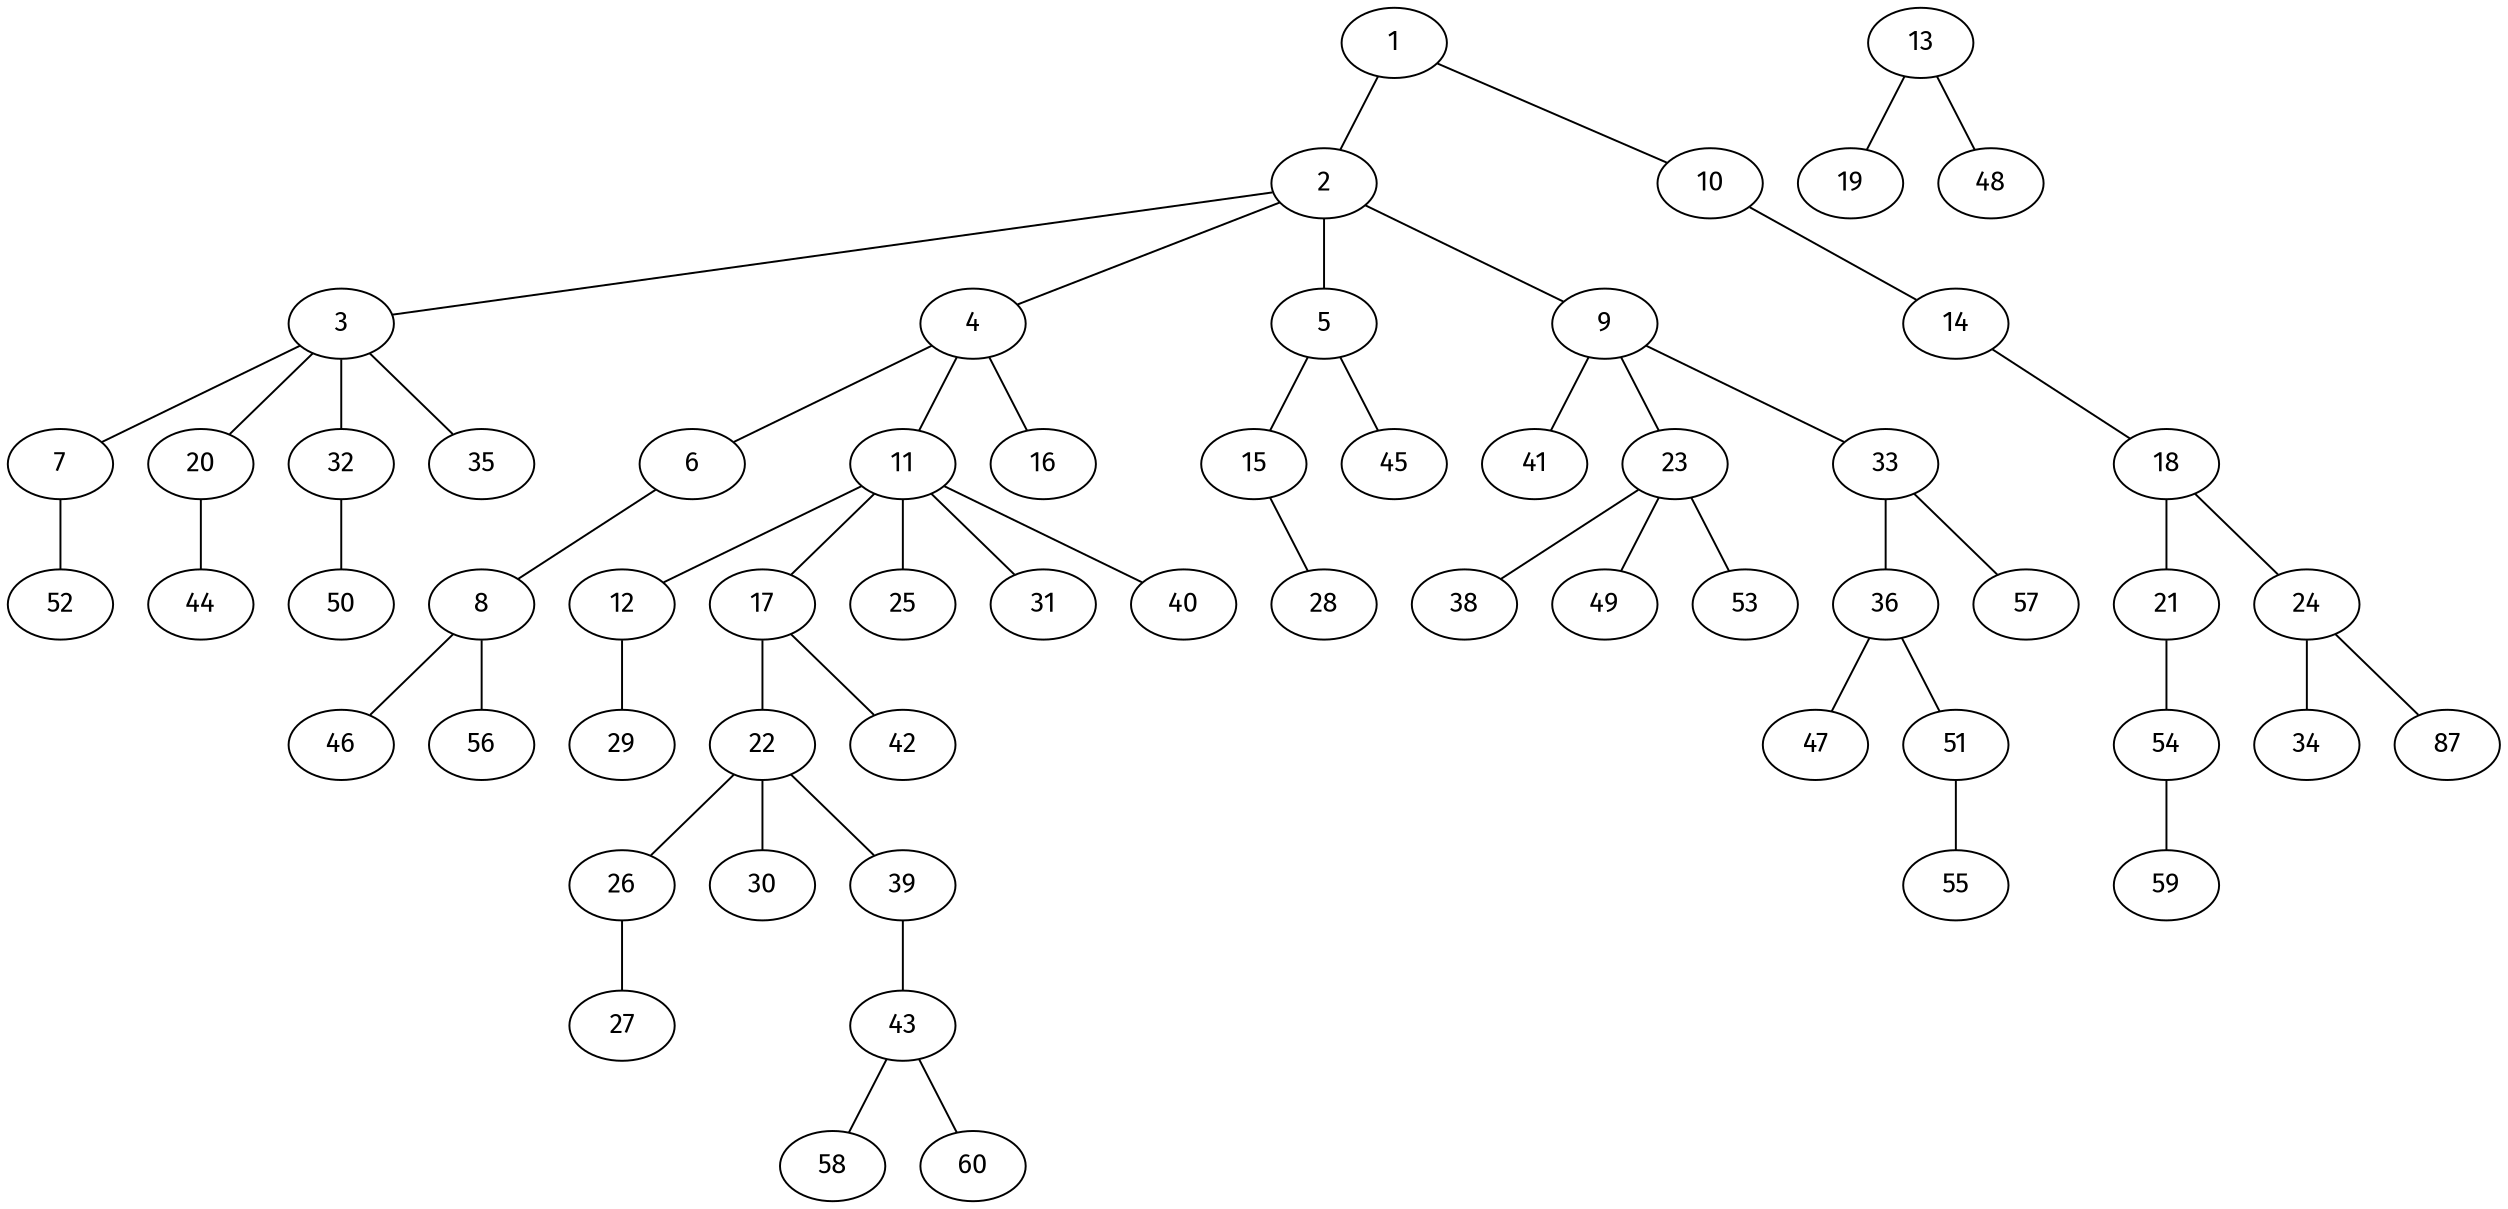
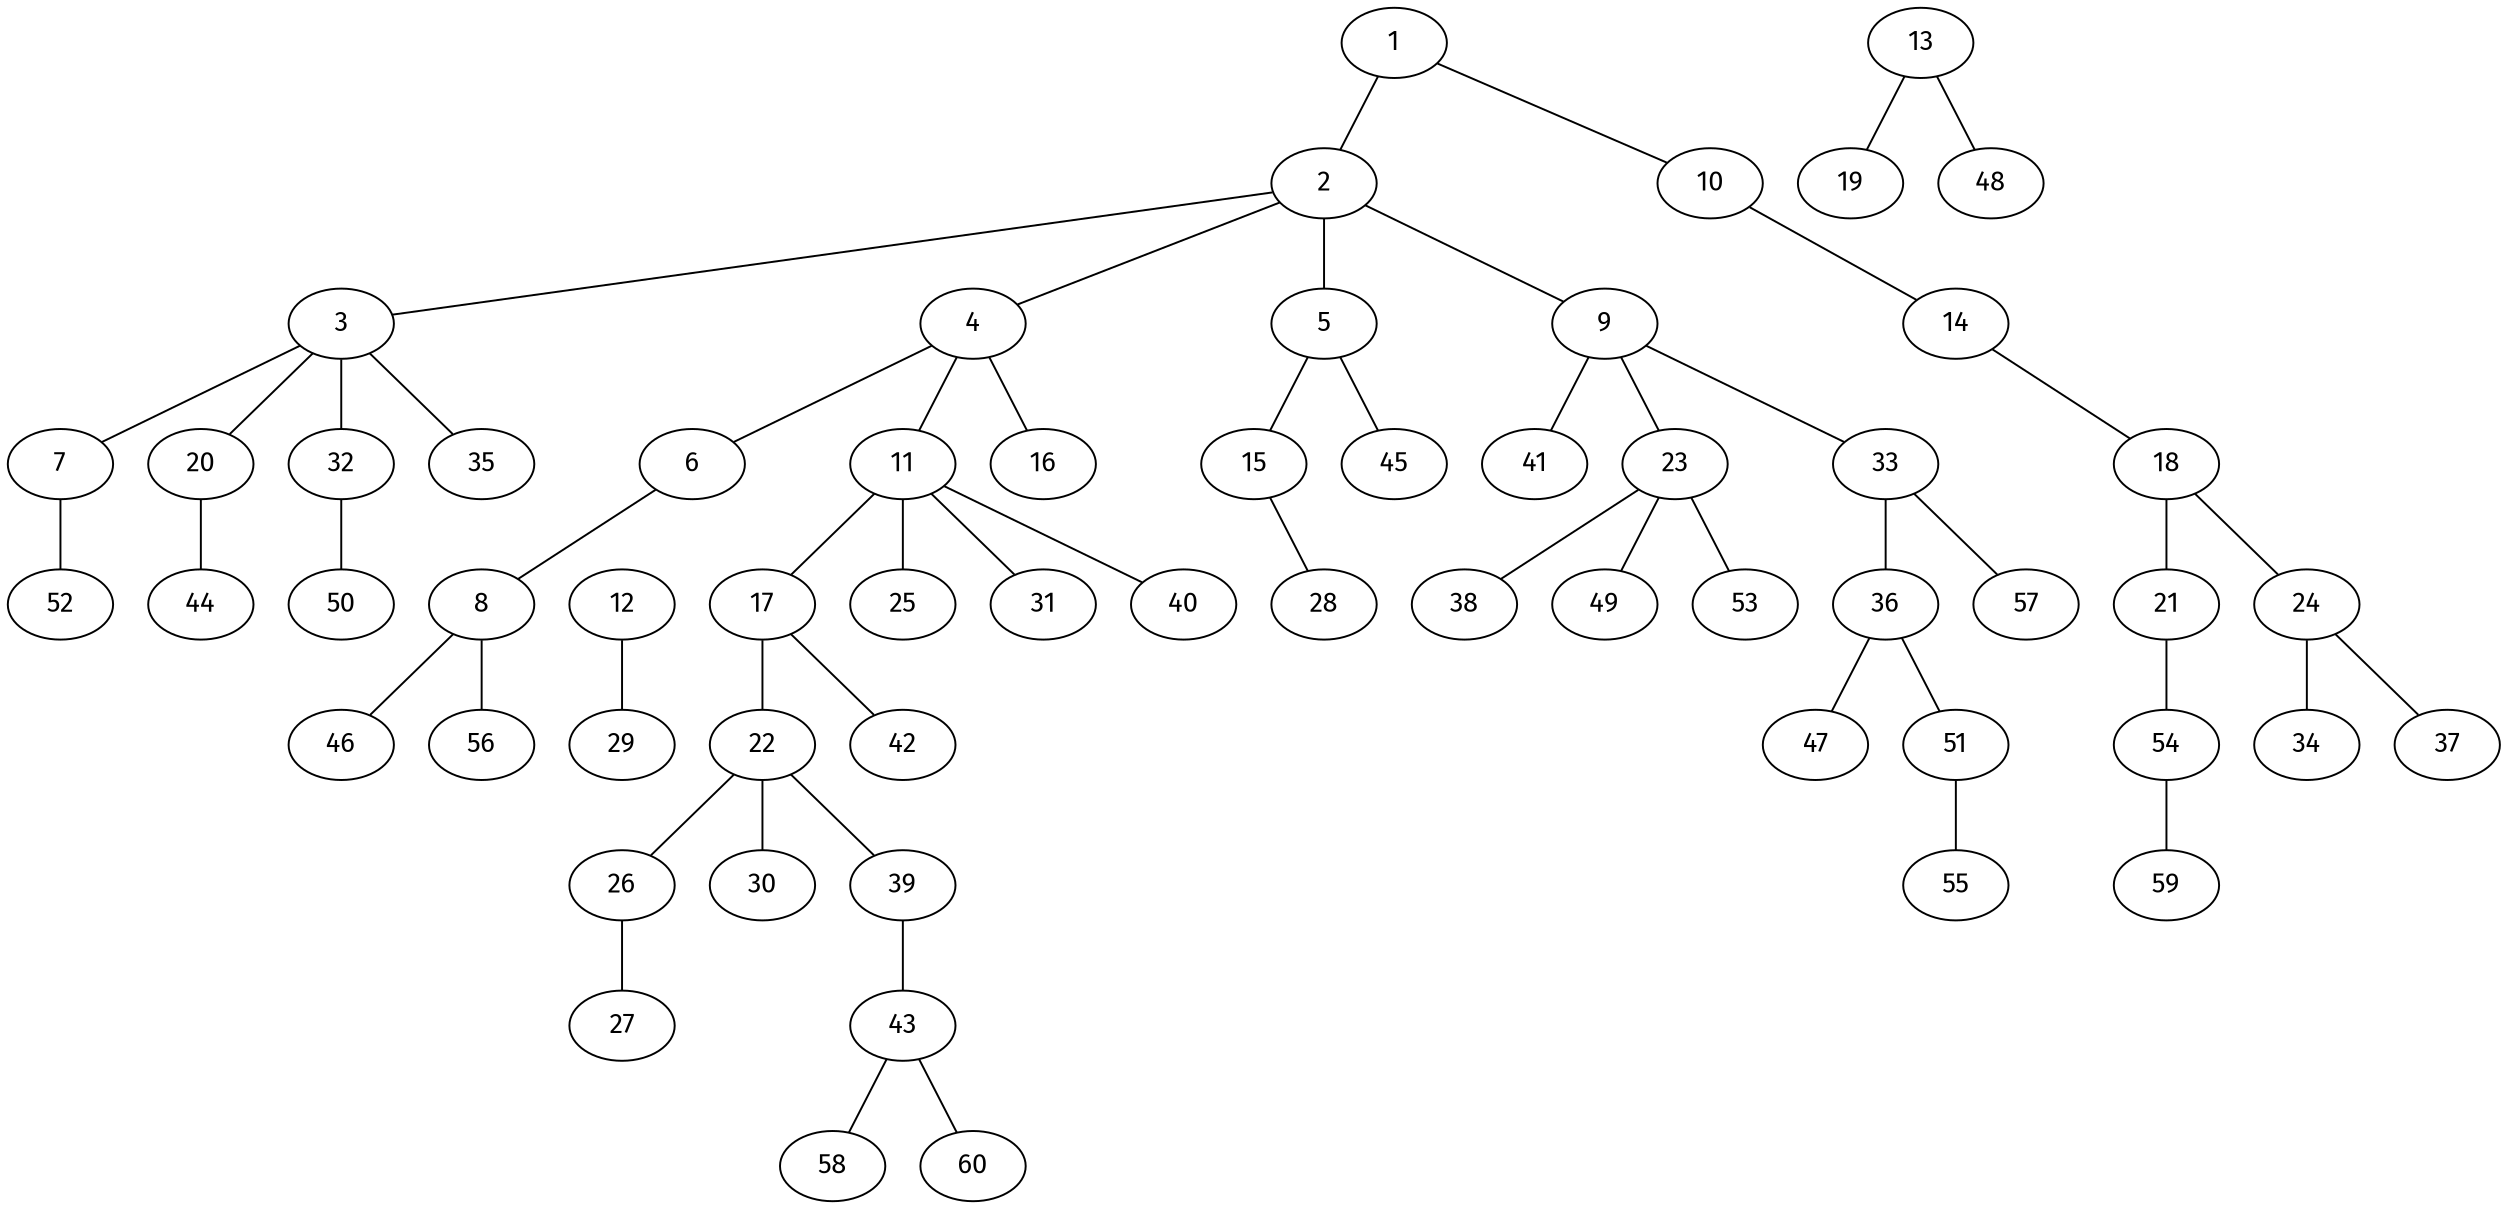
edge "11" -- "12": removed
node "87": label "87" -> "37"
